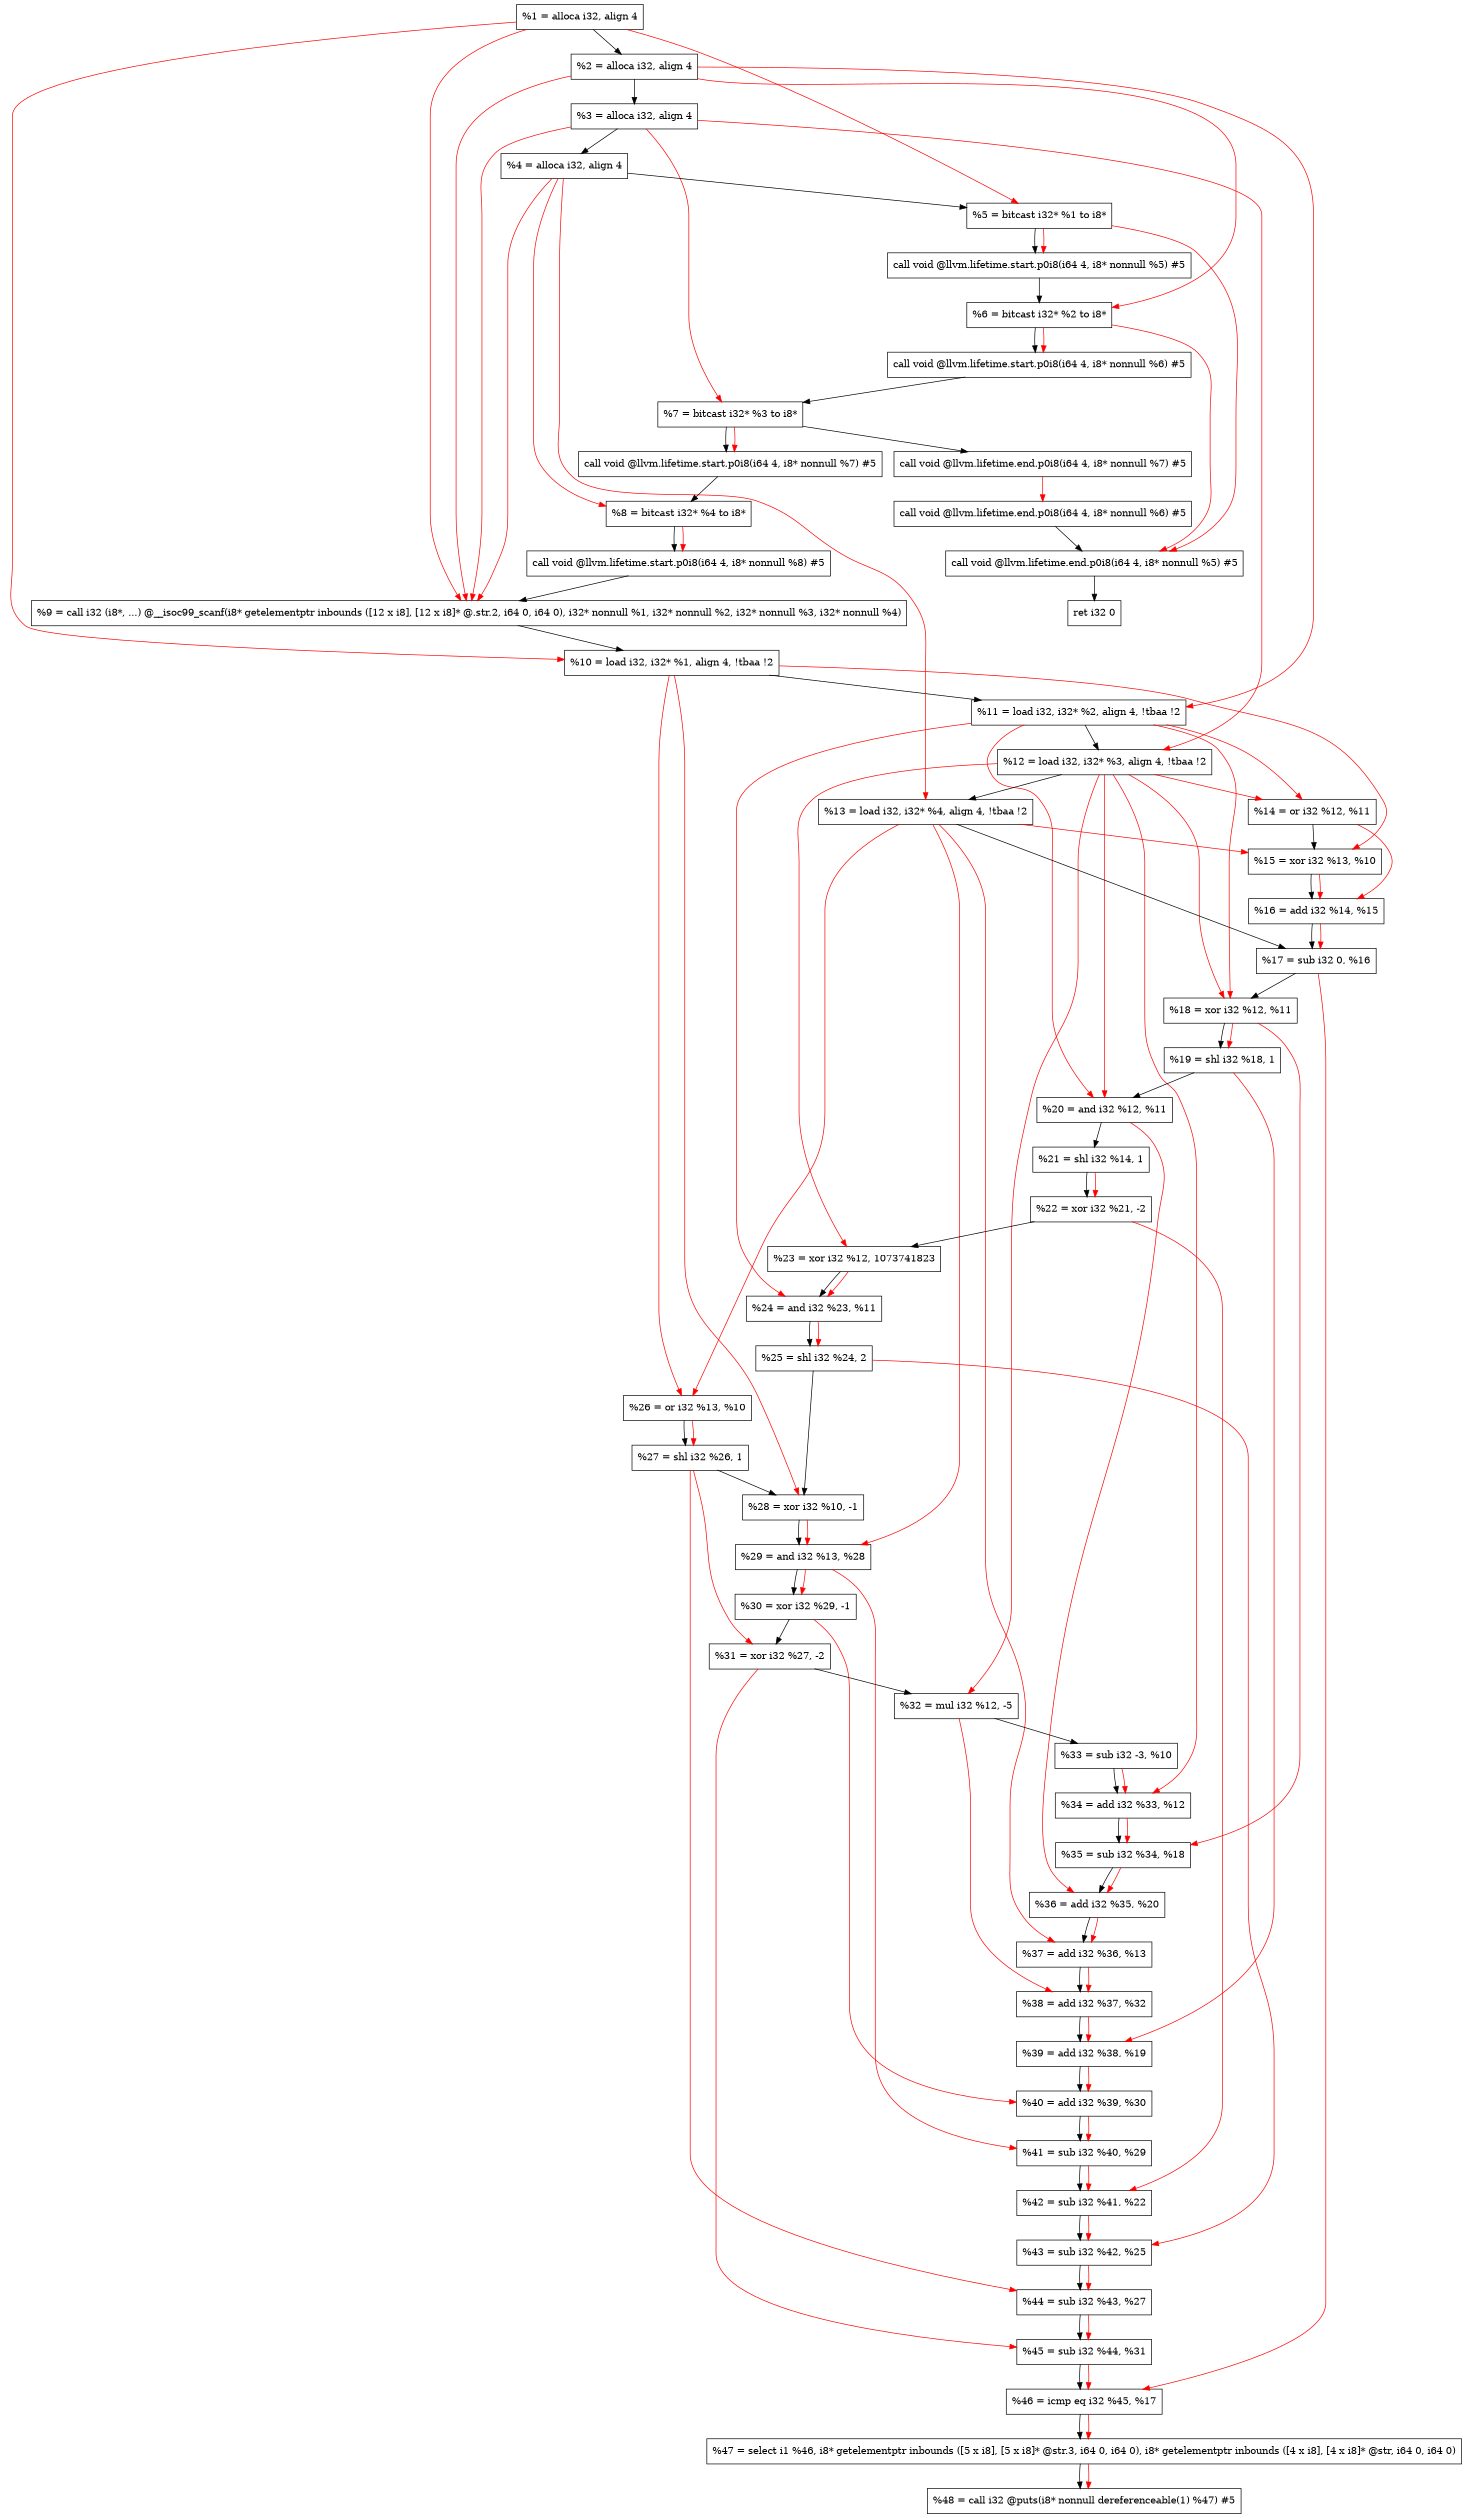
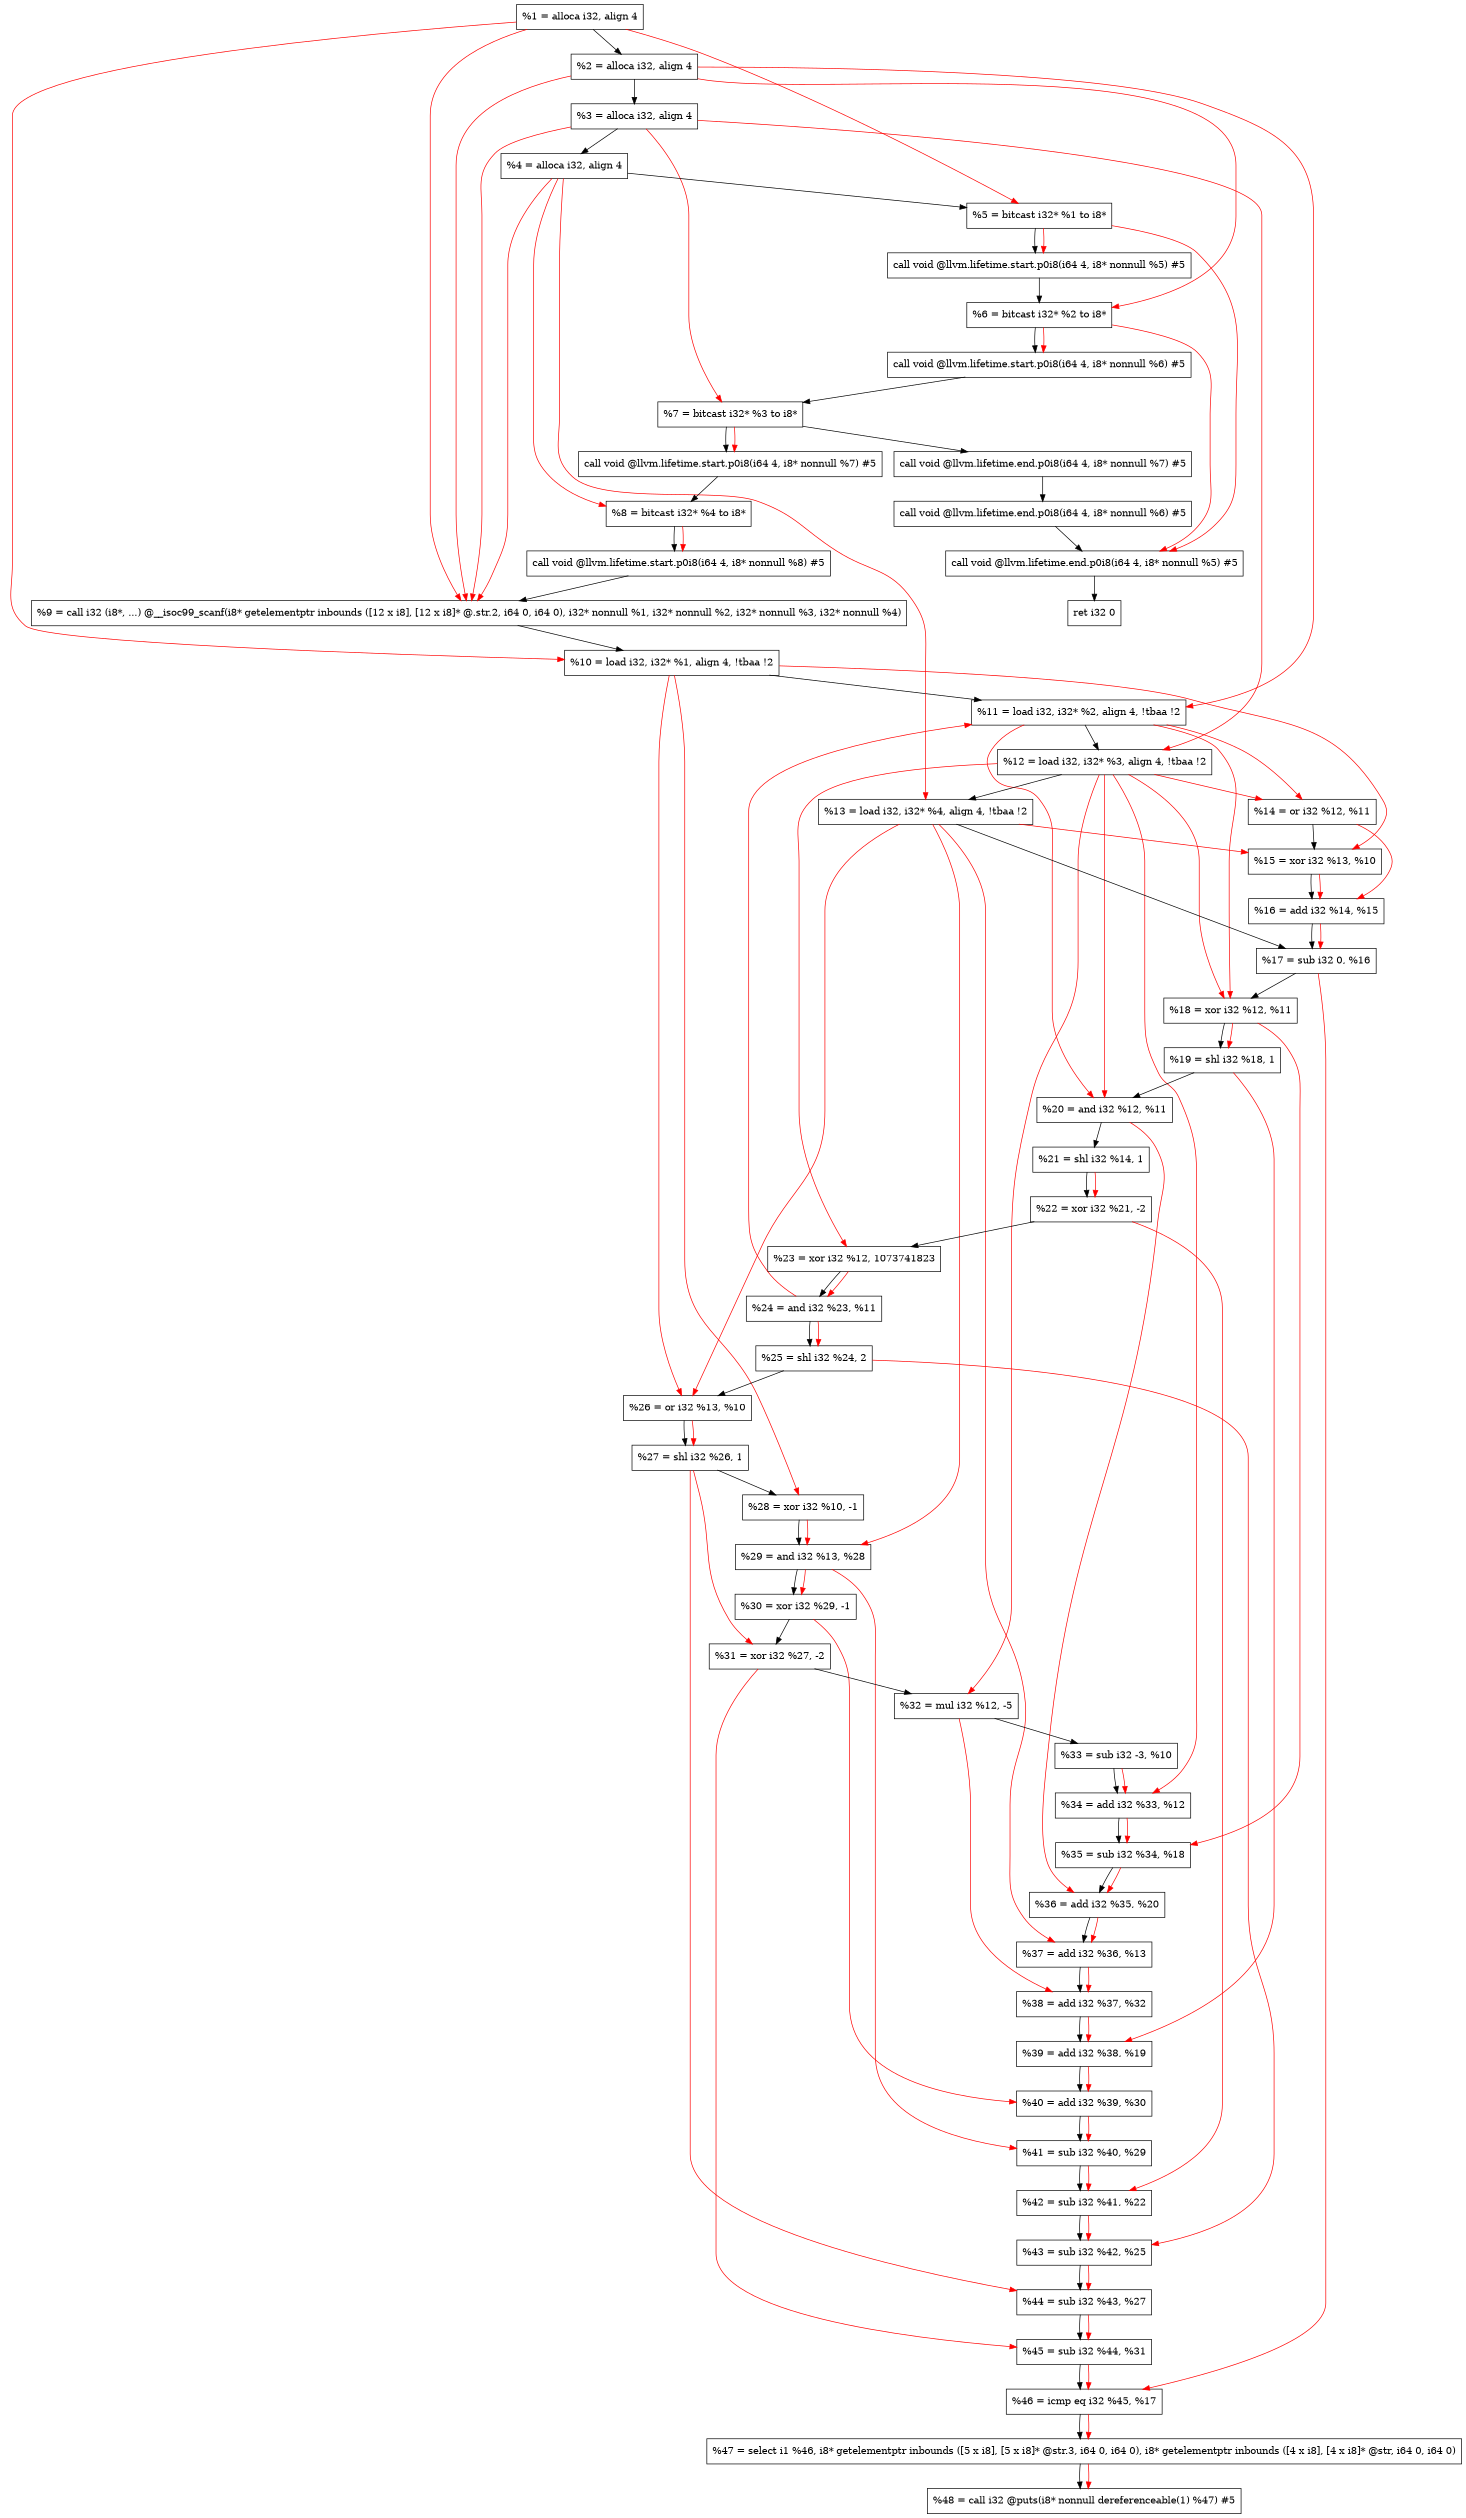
edge "call void @llvm.lifetime.end.p0i8(i64 4, i8* nonnull %7) #5" -> "call void @llvm.lifetime.end.p0i8(i64 4, i8* nonnull %6) #5": color red -> black
edge "%11 = load i32, i32* %2, align 4, !tbaa !2" -> "%24 = and i32 %23, %11": reversed
edge "%25 = shl i32 %24, 2" -> "%28 = xor i32 %10, -1": now "%25 = shl i32 %24, 2" -> "%26 = or i32 %13, %10"
